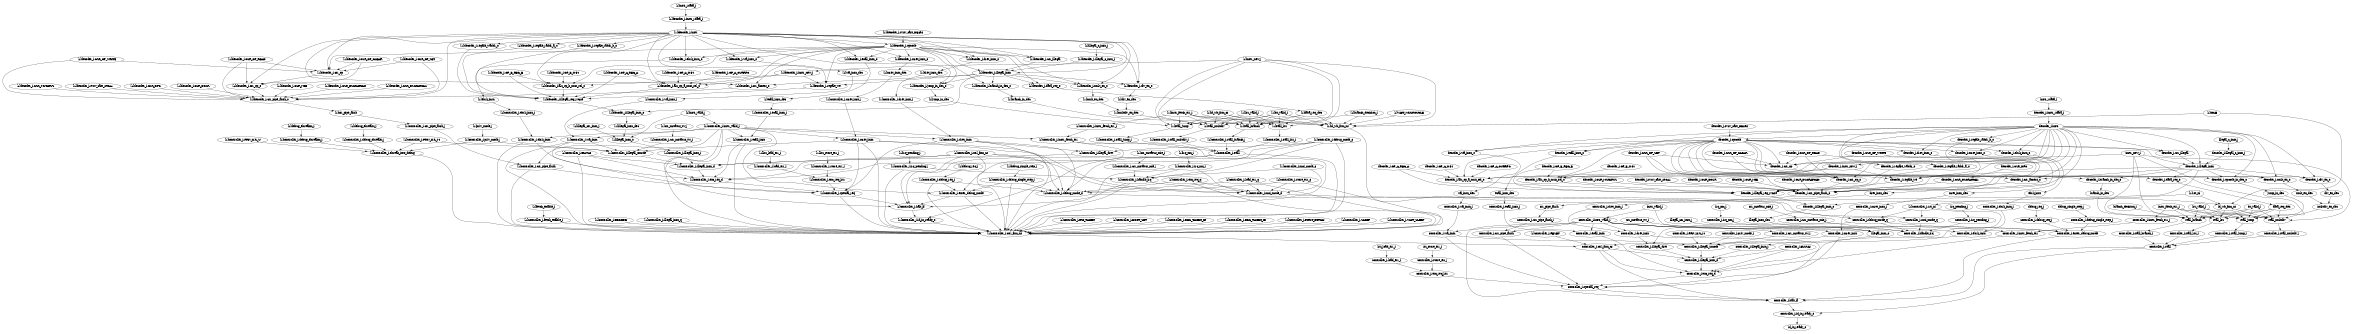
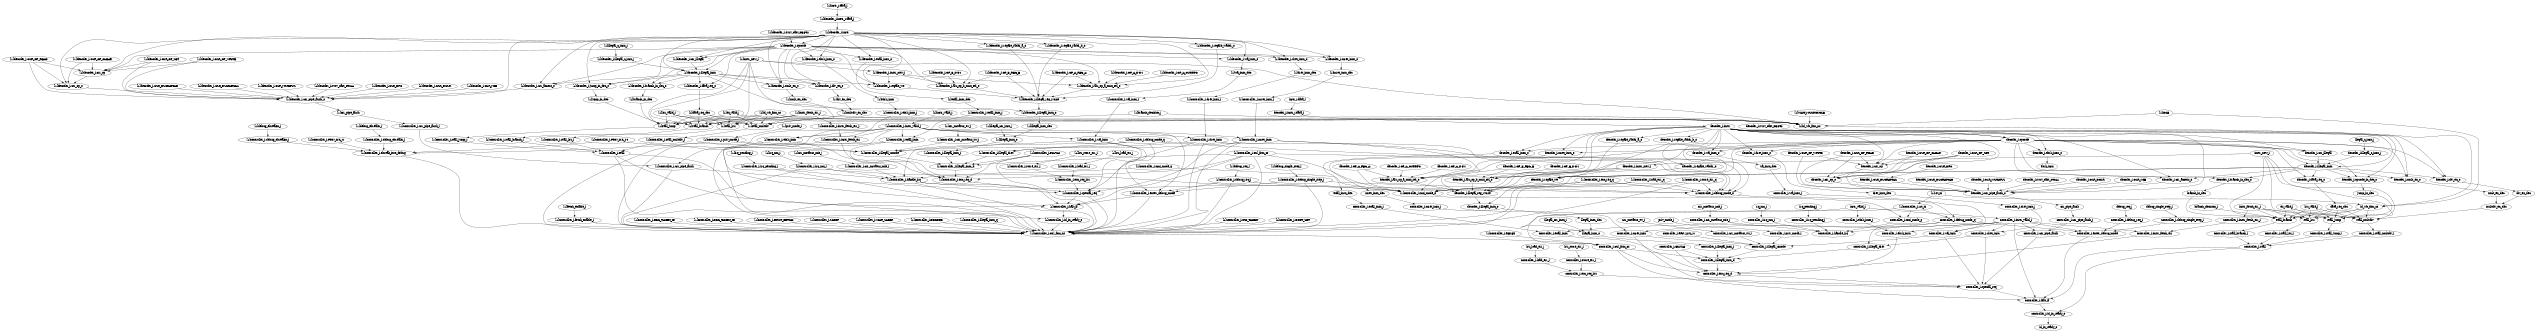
edge "[1]data_req_dec" -> "[1]stall_jump": added
edge "[1]instr_valid_i" -> "[1]illegal_insn_o": removed
edge "ebrk_insn" -> "controller_i.ebrk_insn_i": now "instr_valid_i" -> "controller_i.ebrk_insn_i"
edge "[1]controller_i.debug_mode_q" -> "[1]controller_i.ctrl_fsm_ns": removed
node "priv_mode_i": added
